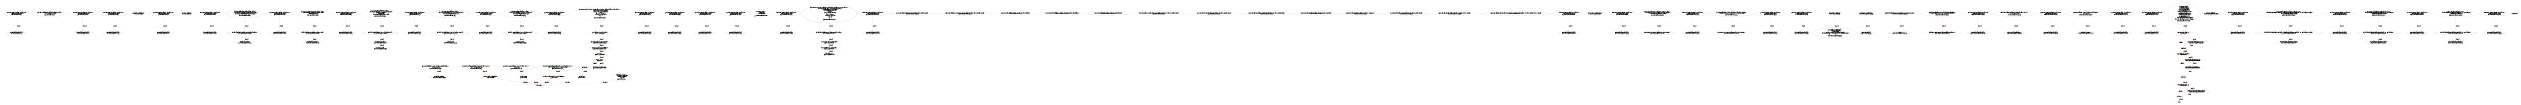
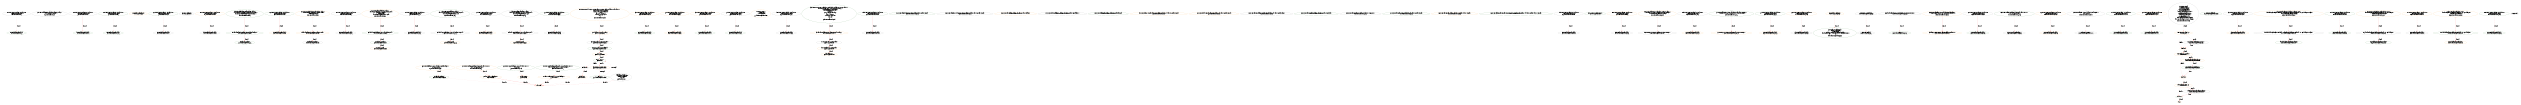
node "88_ i++ 547-expression_statement-89-89": added
edge "67_ return _status; 416-return-68-68" -> "0_ exit_node": now "57_ operator = _operator; 352-expression_statement-58-58" -> "0_ exit_node"
